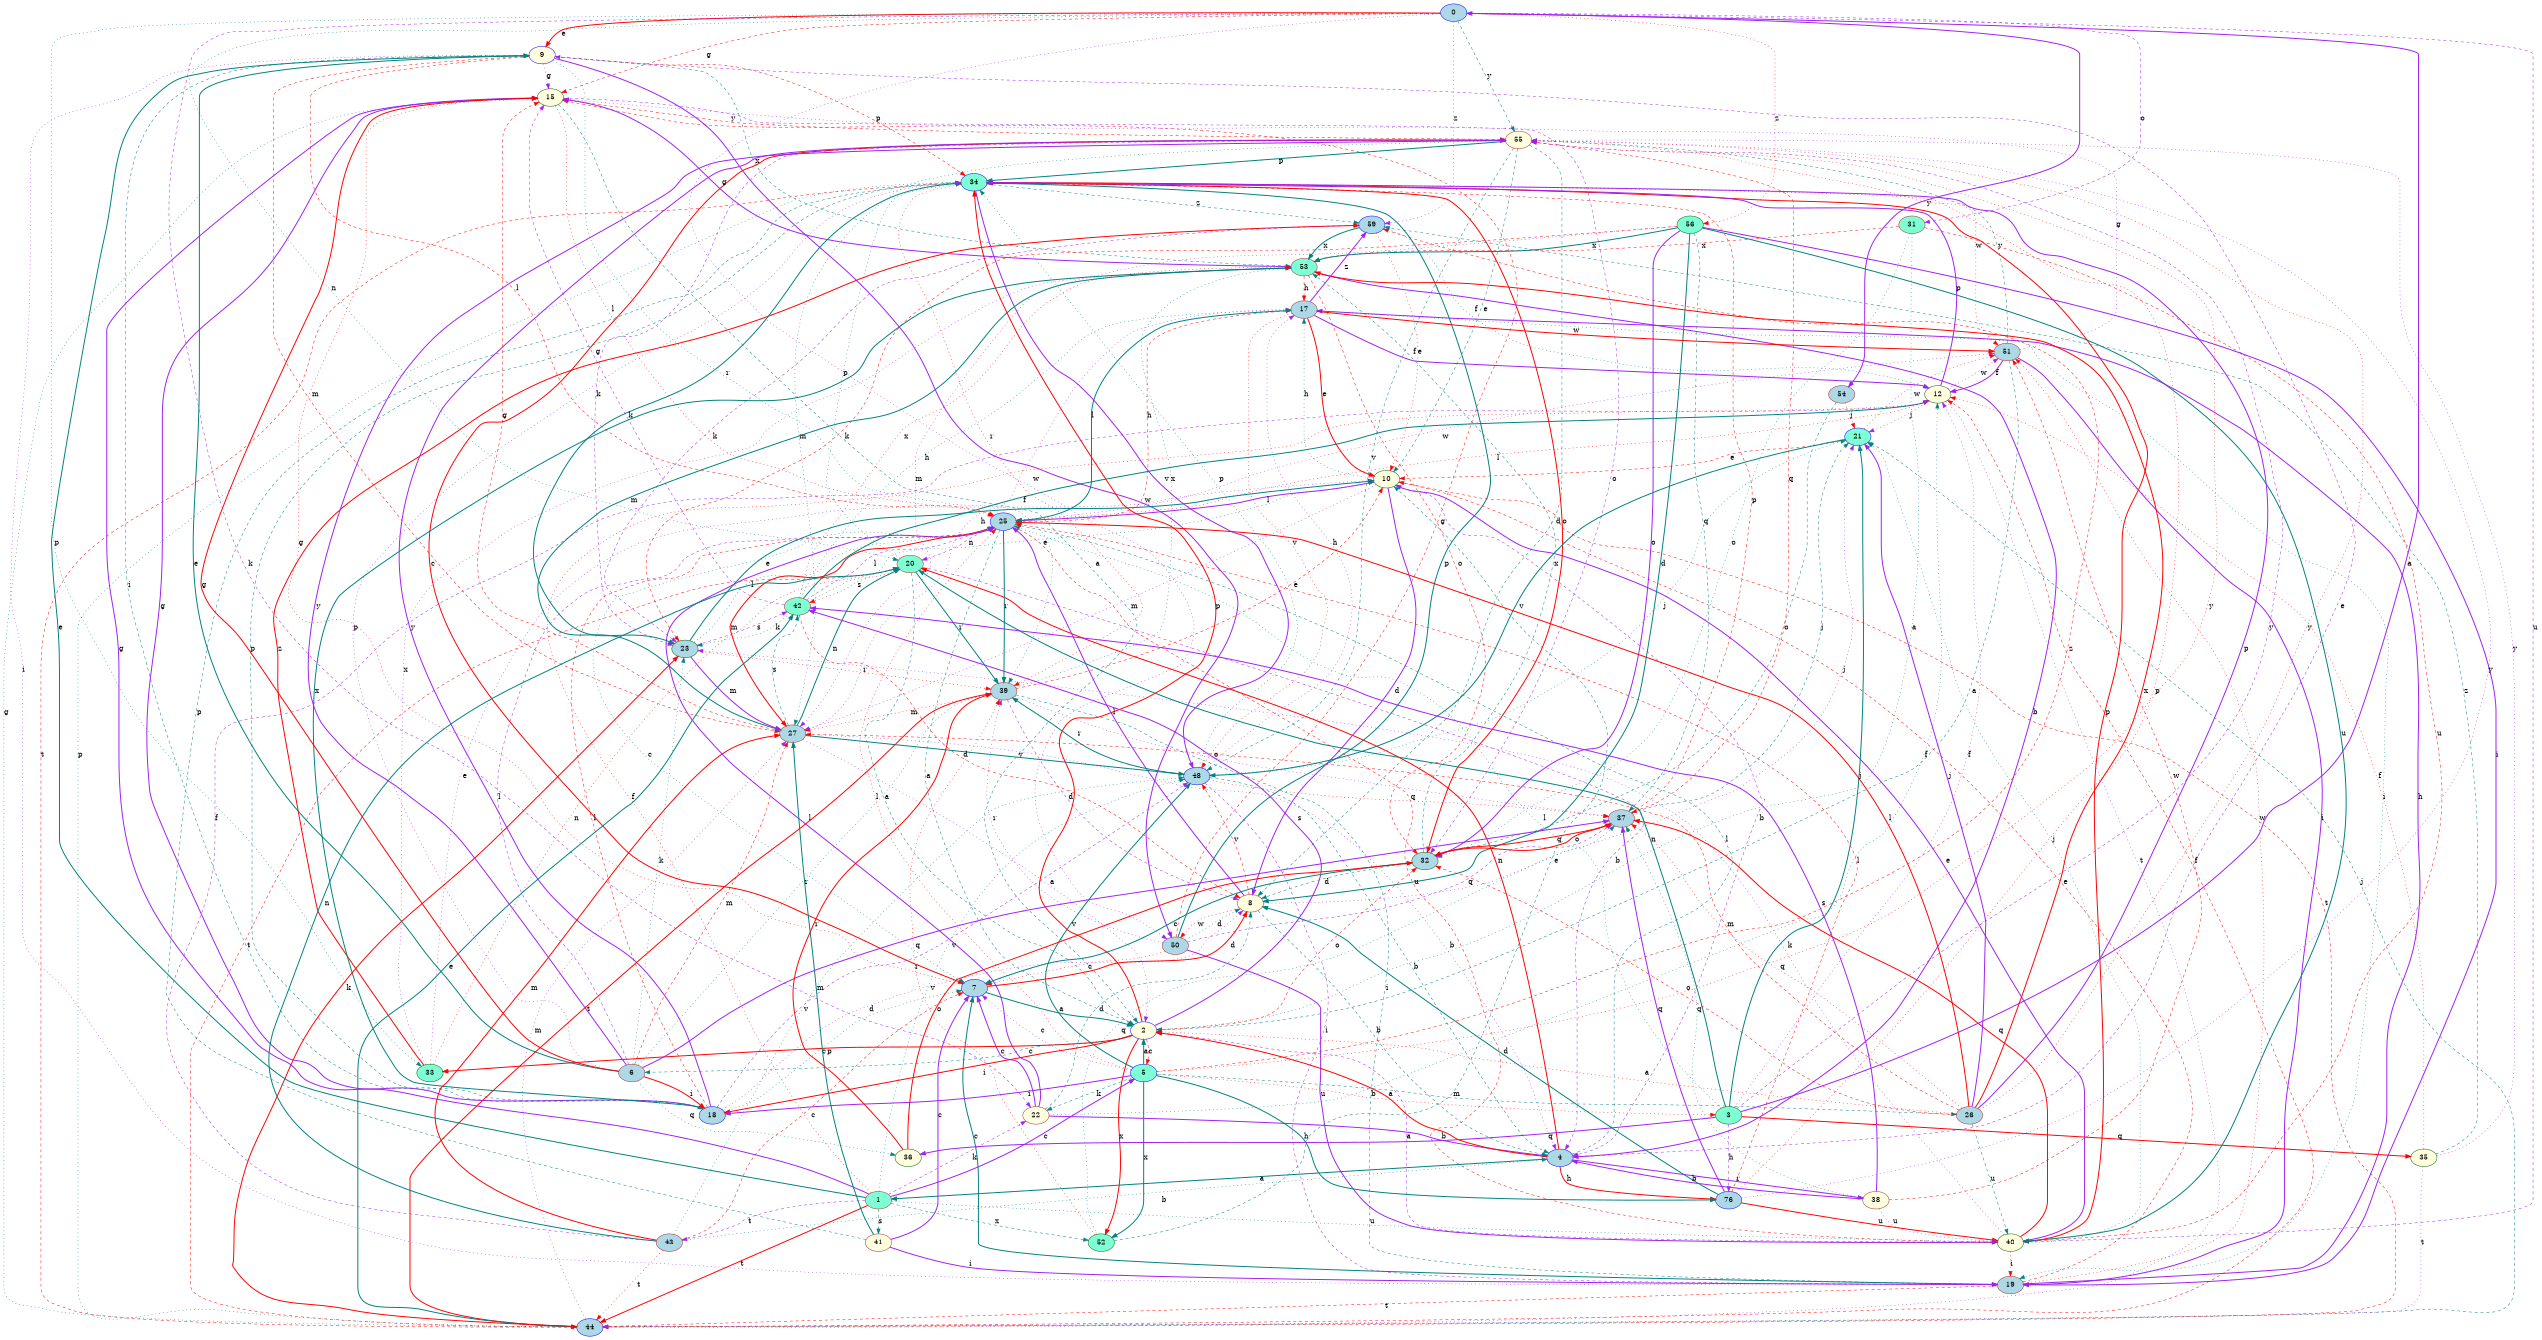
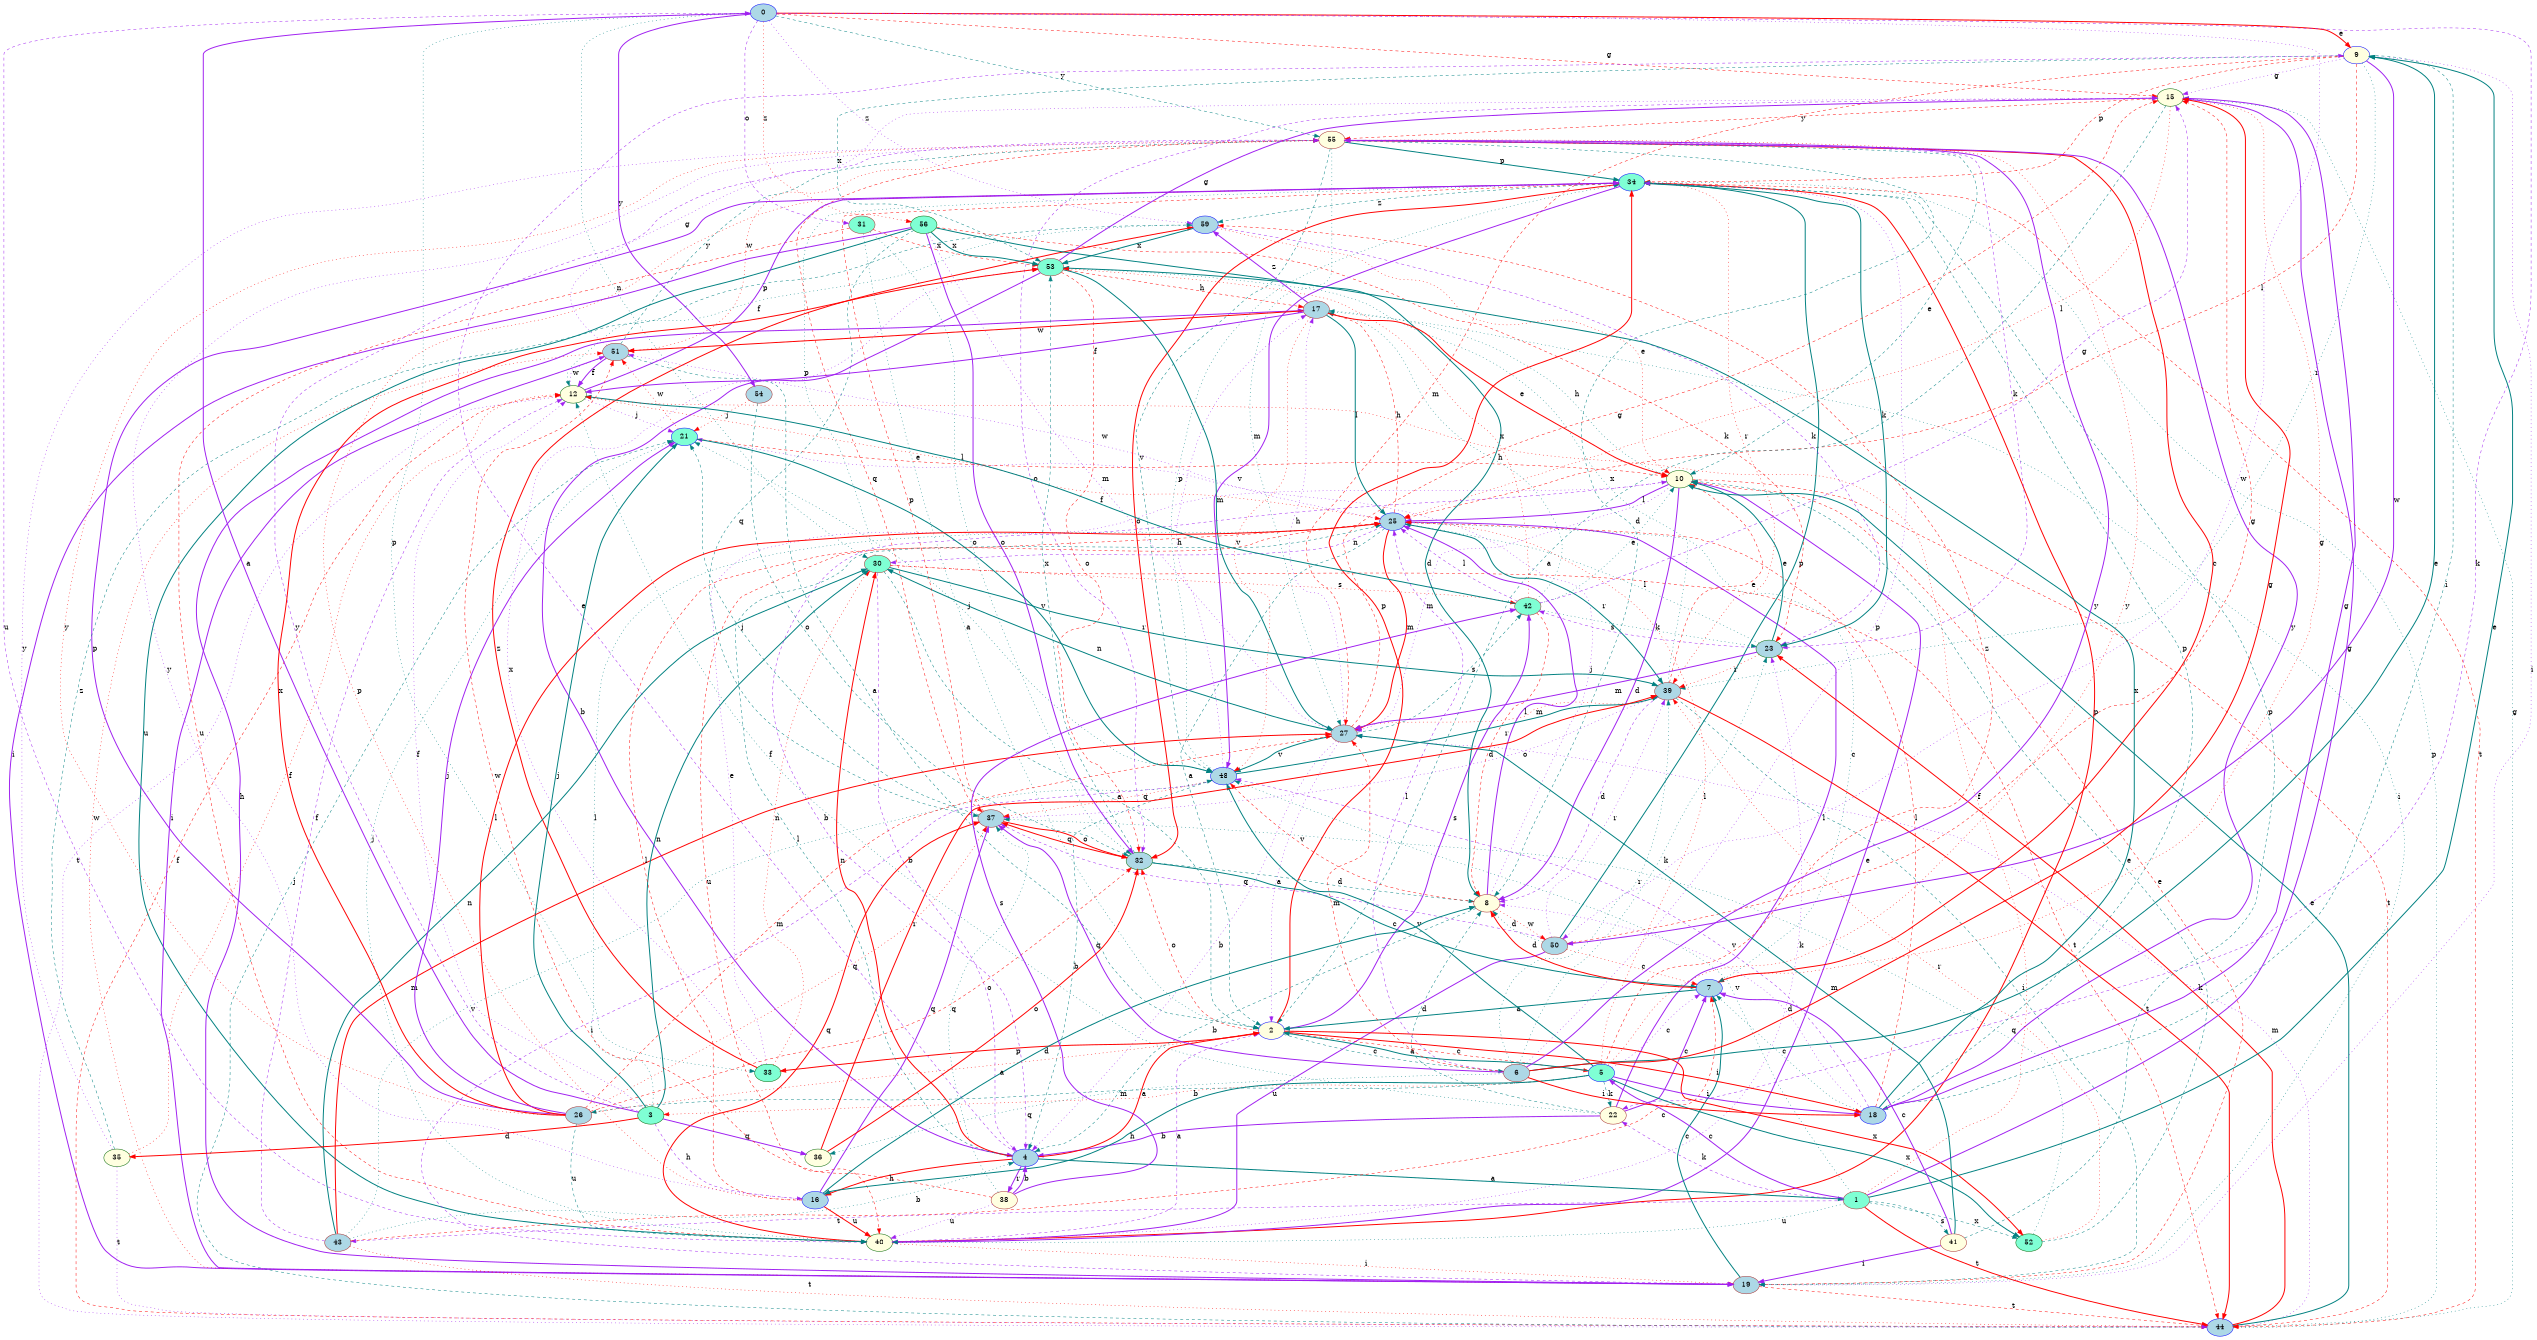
node "20": label "20" -> "30"
edge "44" -> "42": now "44" -> "10"
edge "3" -> "35": label "q" -> "d"
node "76": label "76" -> "16"
